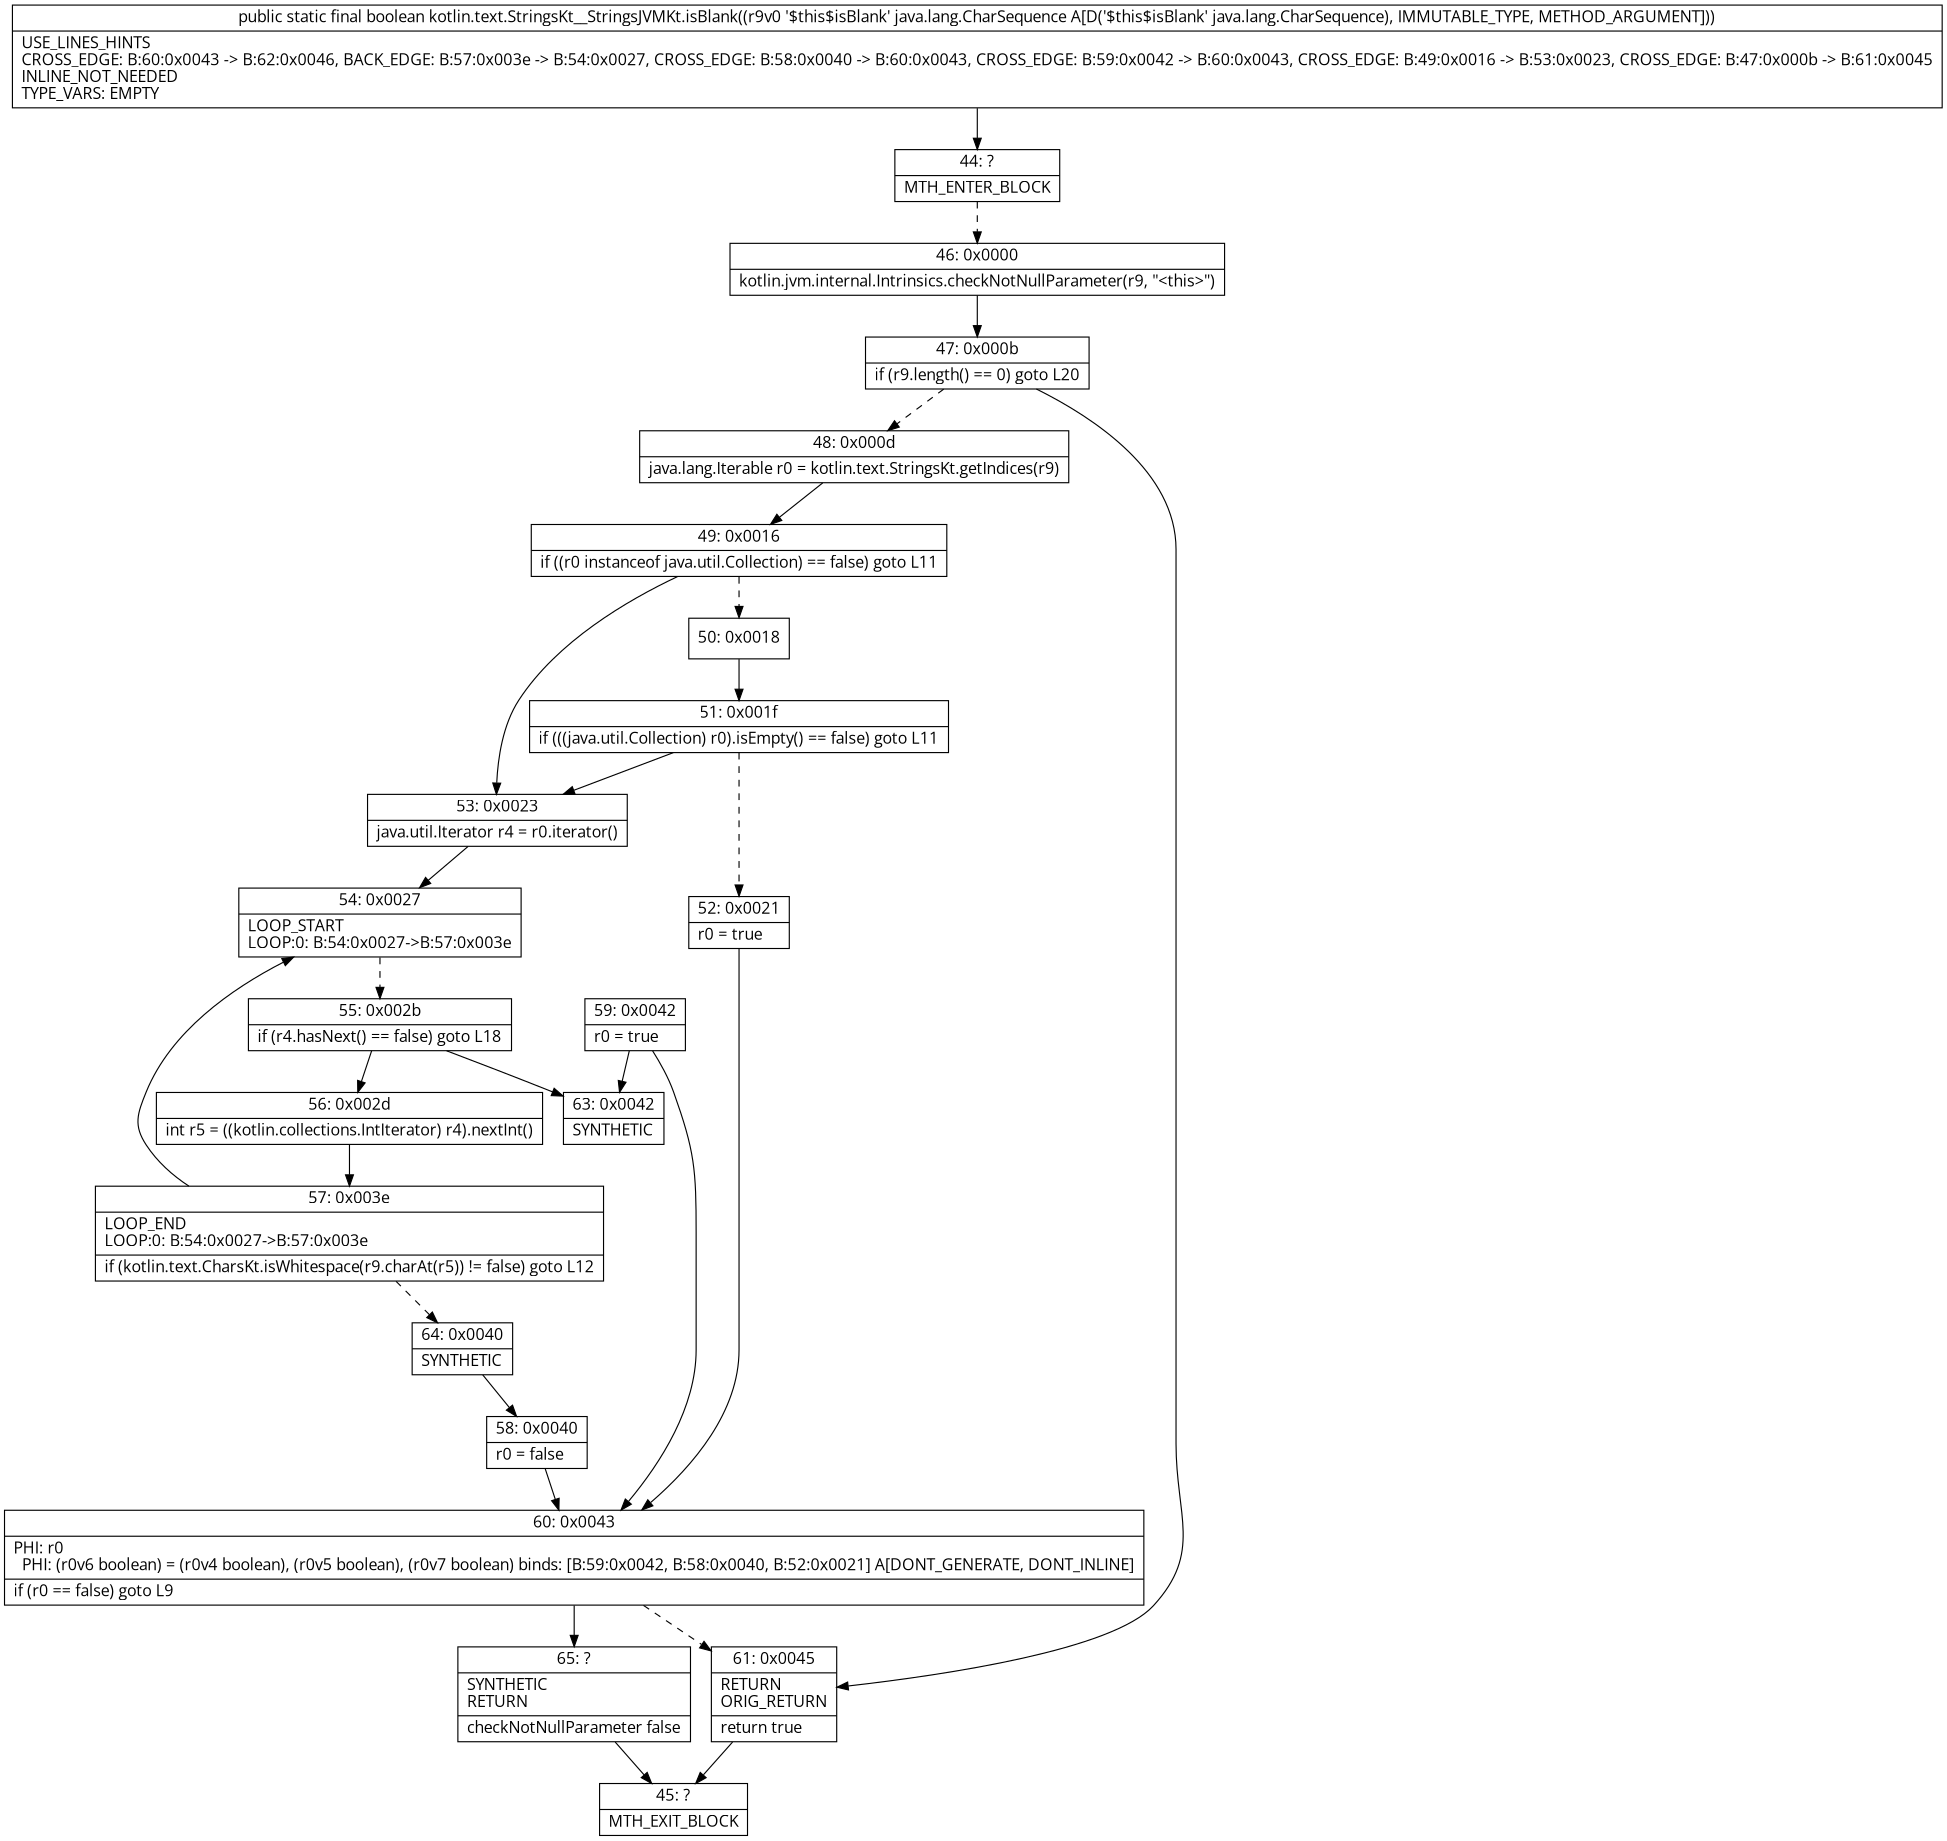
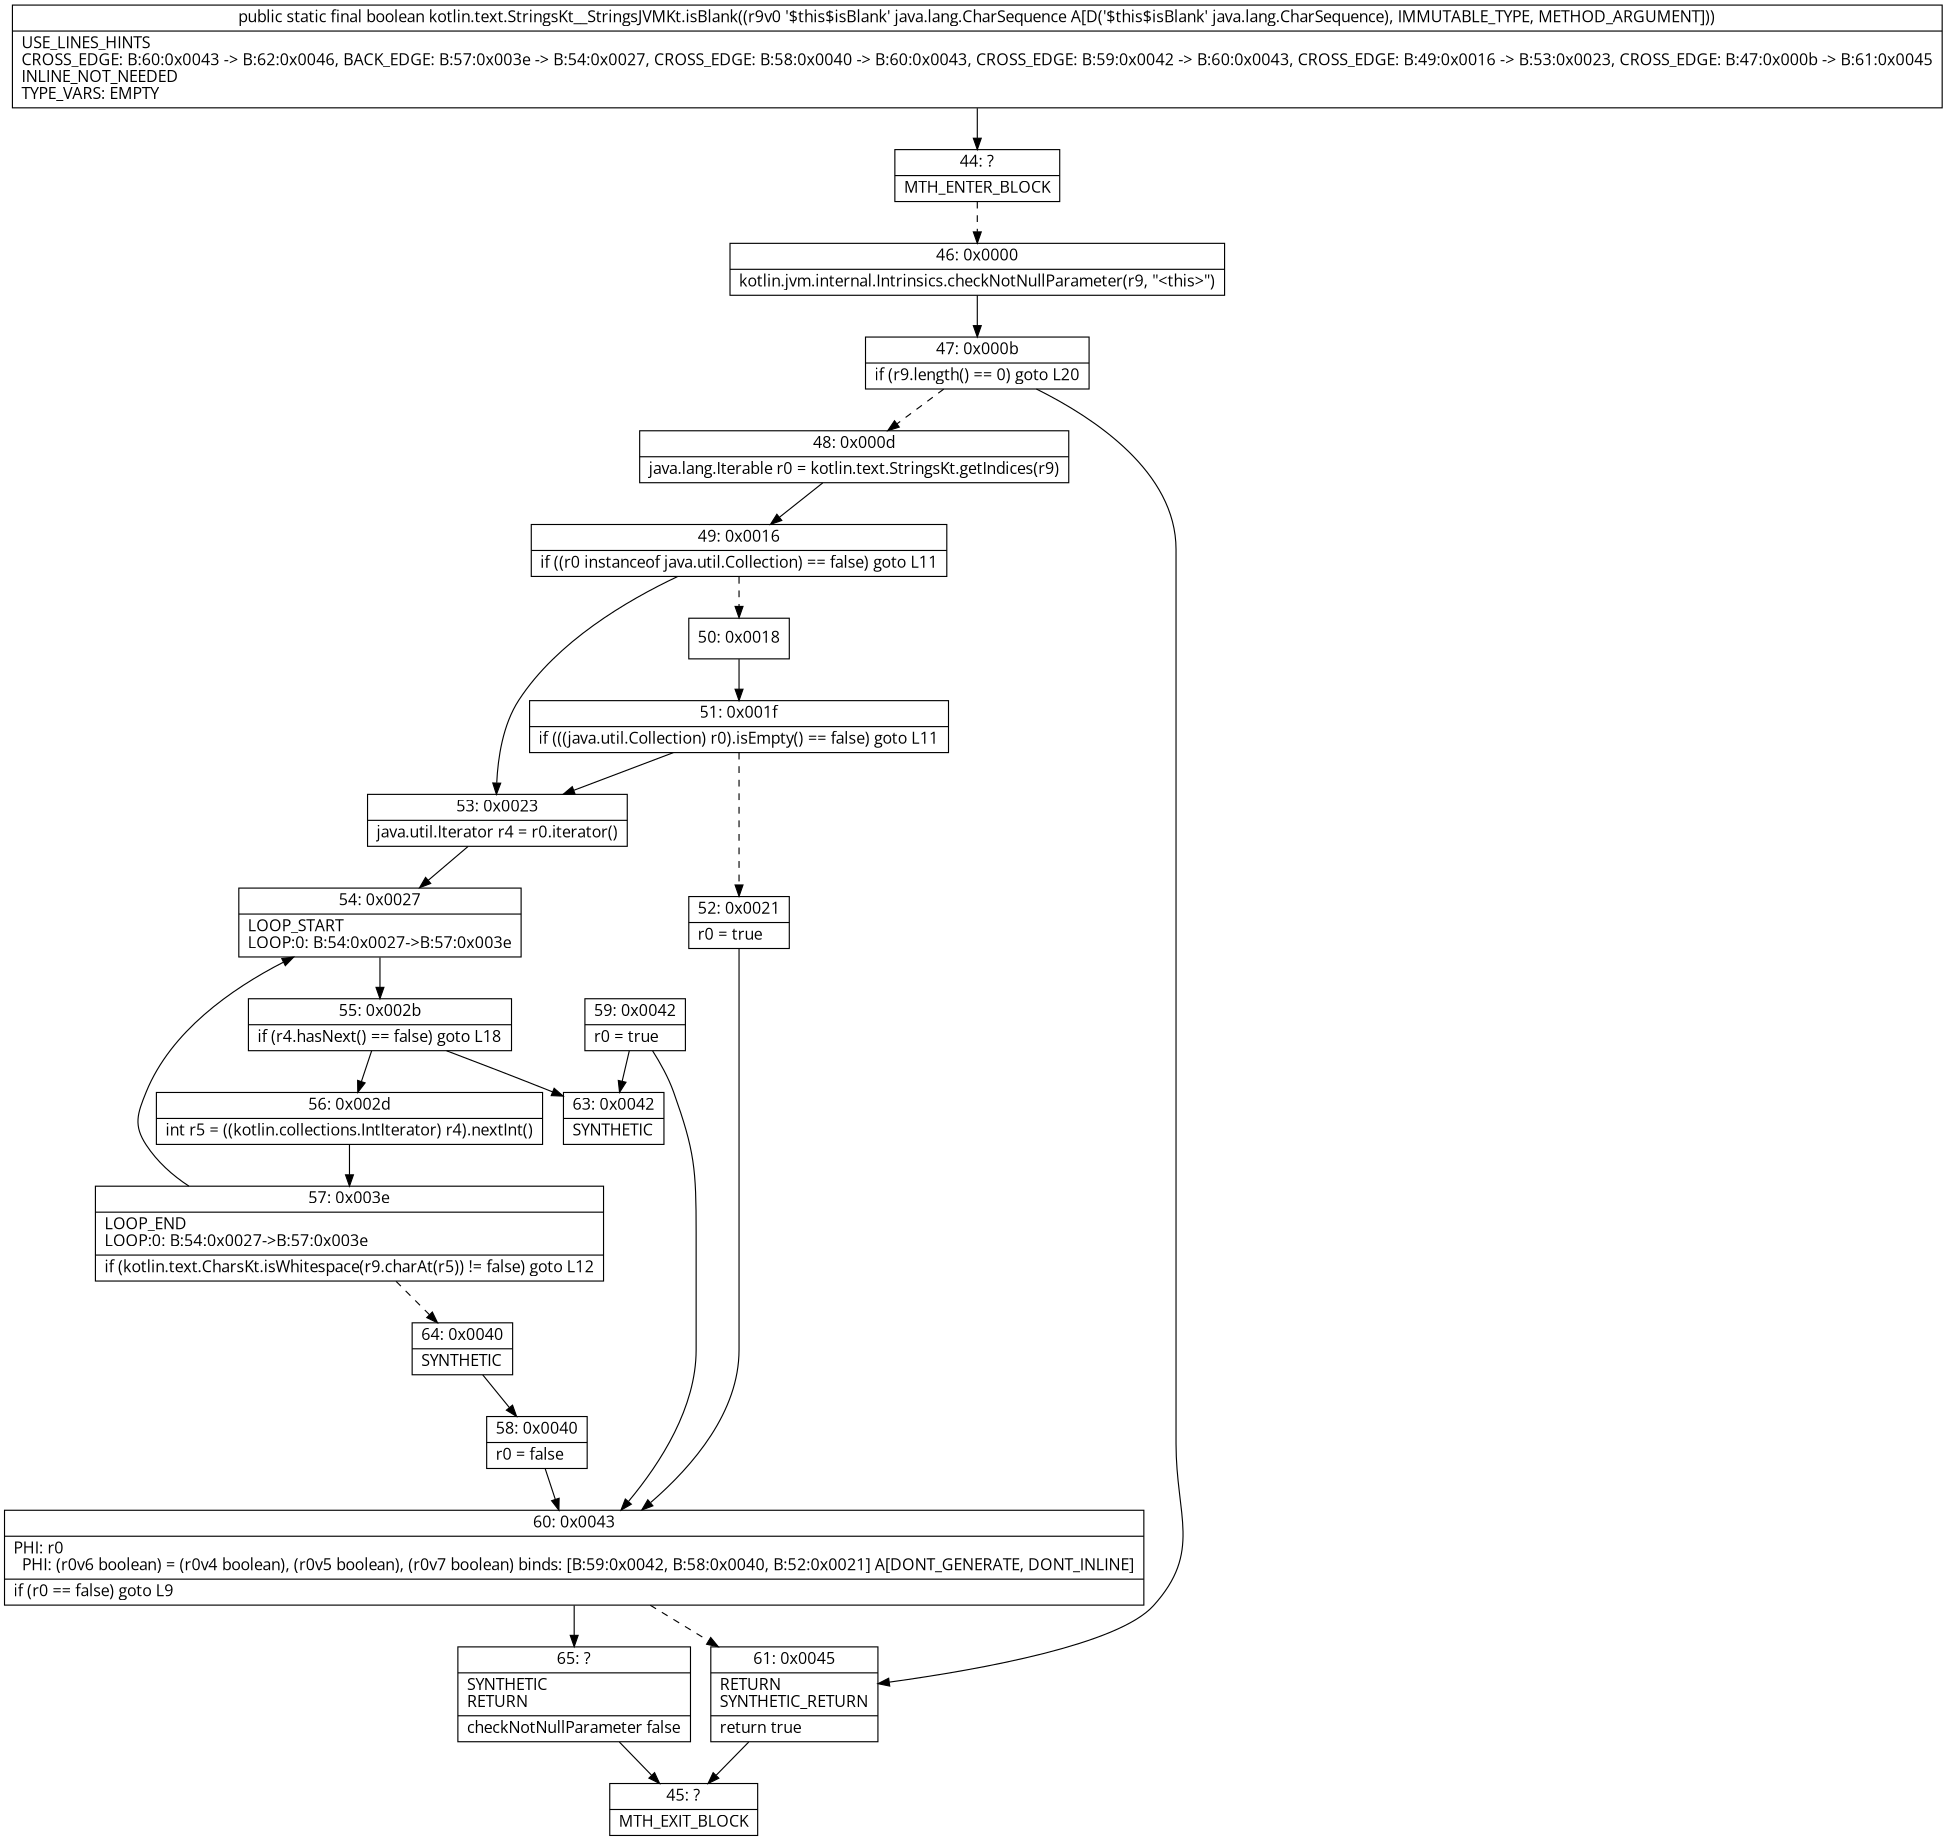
edge "54: 0x0027" -> "55: 0x002b": style dashed -> solid
node "61: 0x0045": text "ORIG_RETURN" -> "SYNTHETIC_RETURN"
